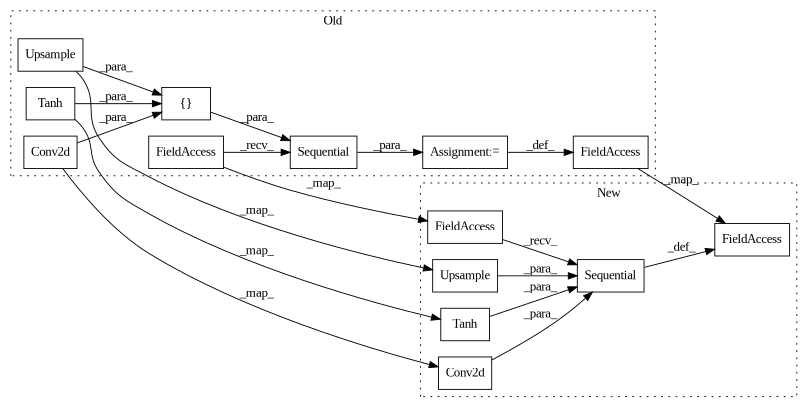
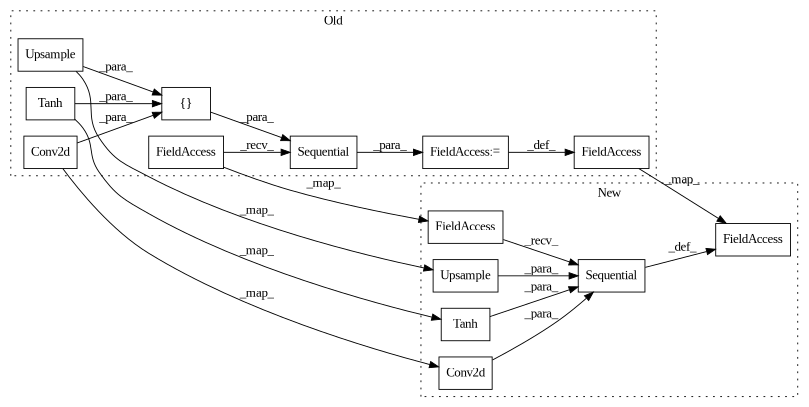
node "Assignment:=": label "Assignment:=" -> "FieldAccess:="
